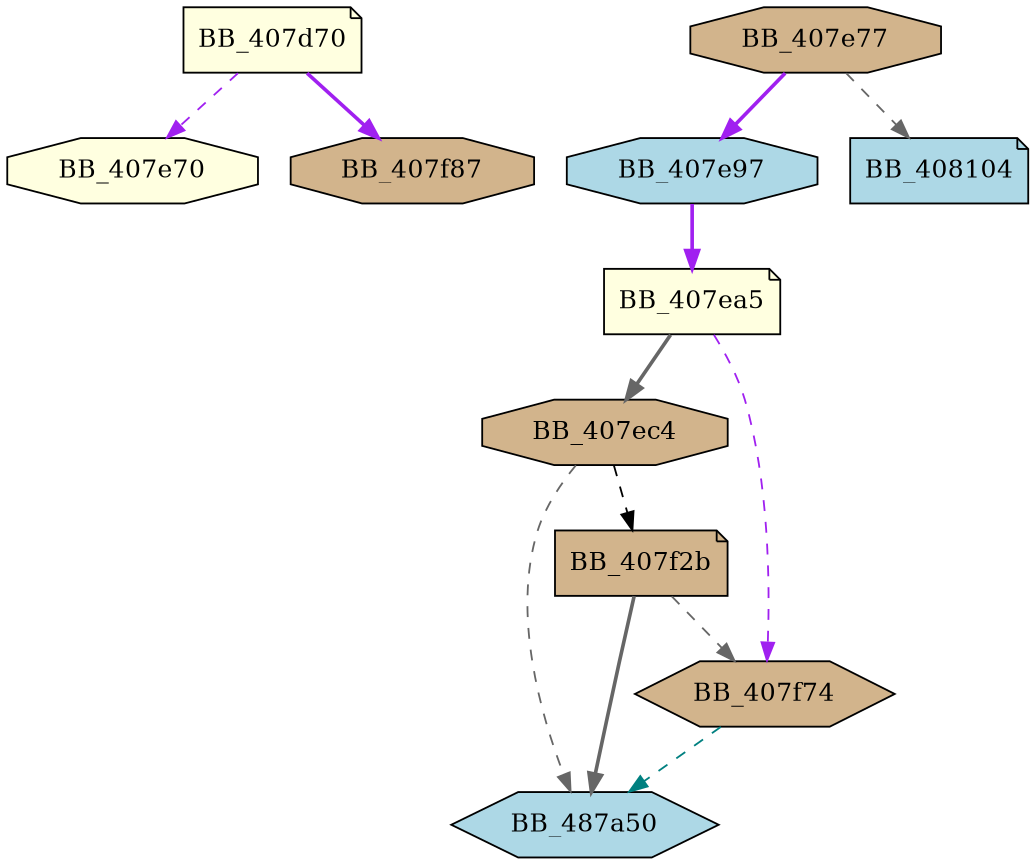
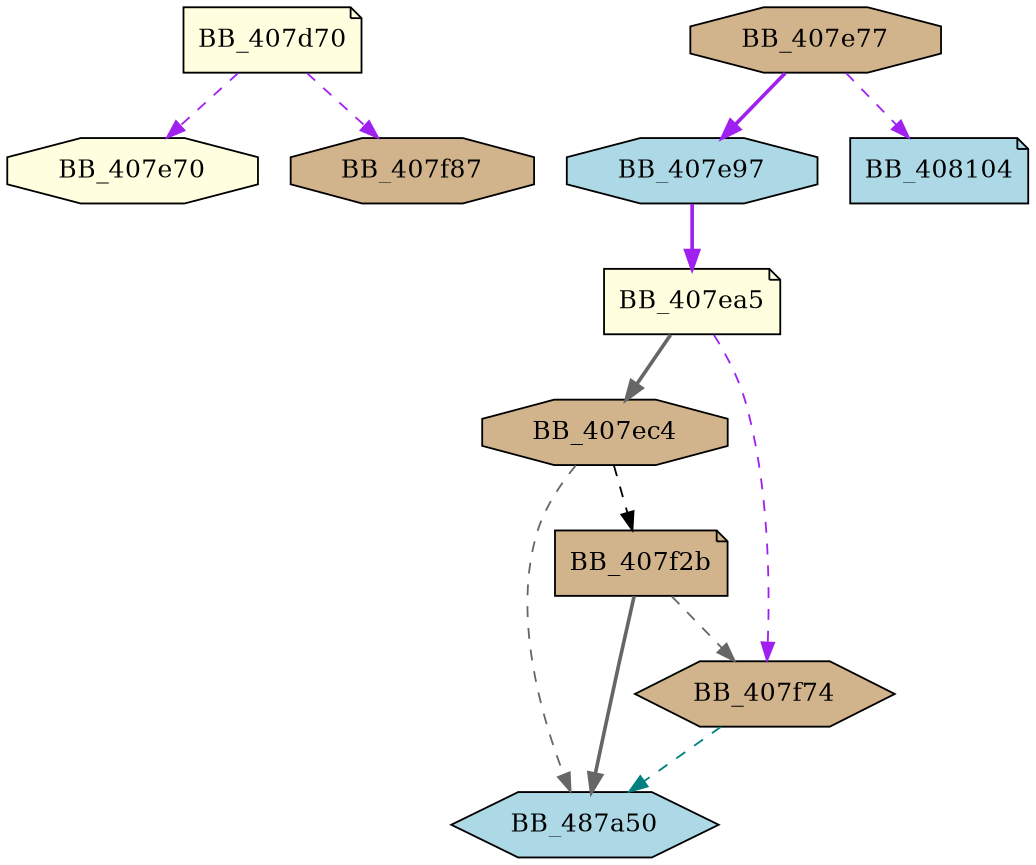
edge "BB_407d70" -> "BB_407f87": style bold -> dashed
edge "BB_407e77" -> "BB_408104": color gray40 -> purple
